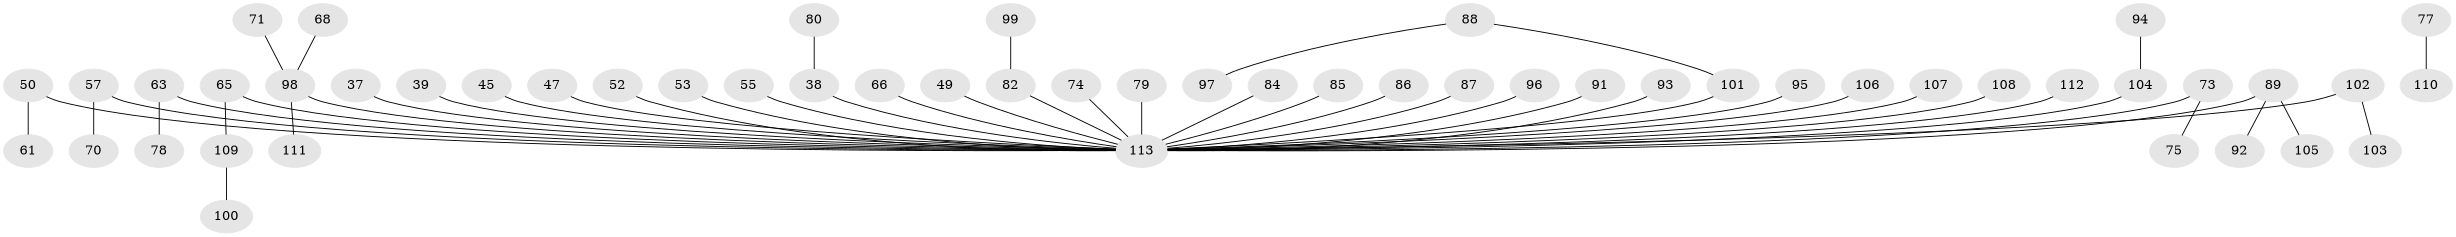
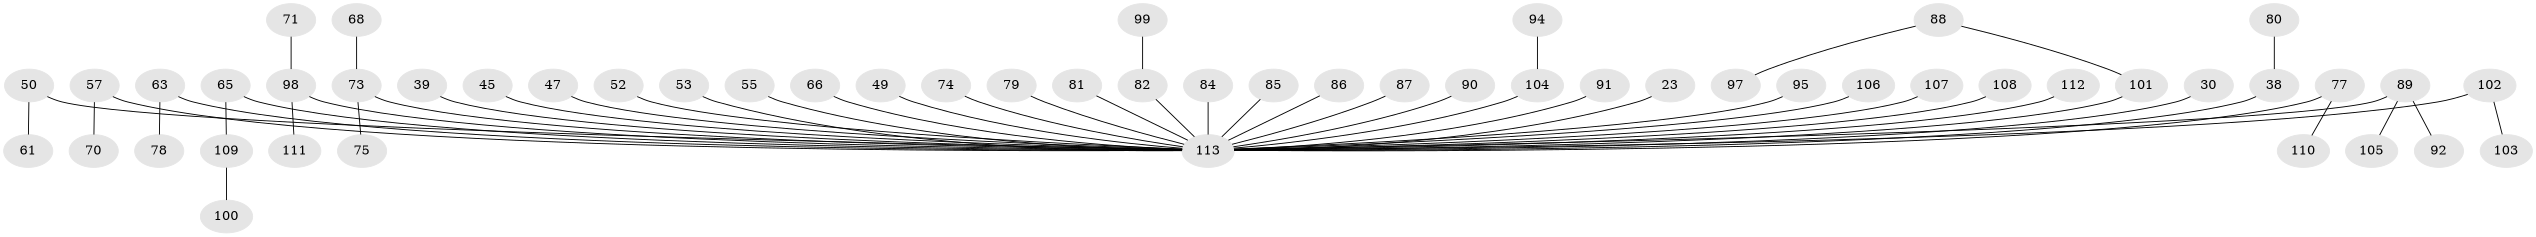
edge "68" -- "98": now "68" -- "73"
node "37": label "37" -> "30"
node "81": added
node "96": label "96" -> "90"
node "93": label "93" -> "23"
edge "77" -- "113": added
